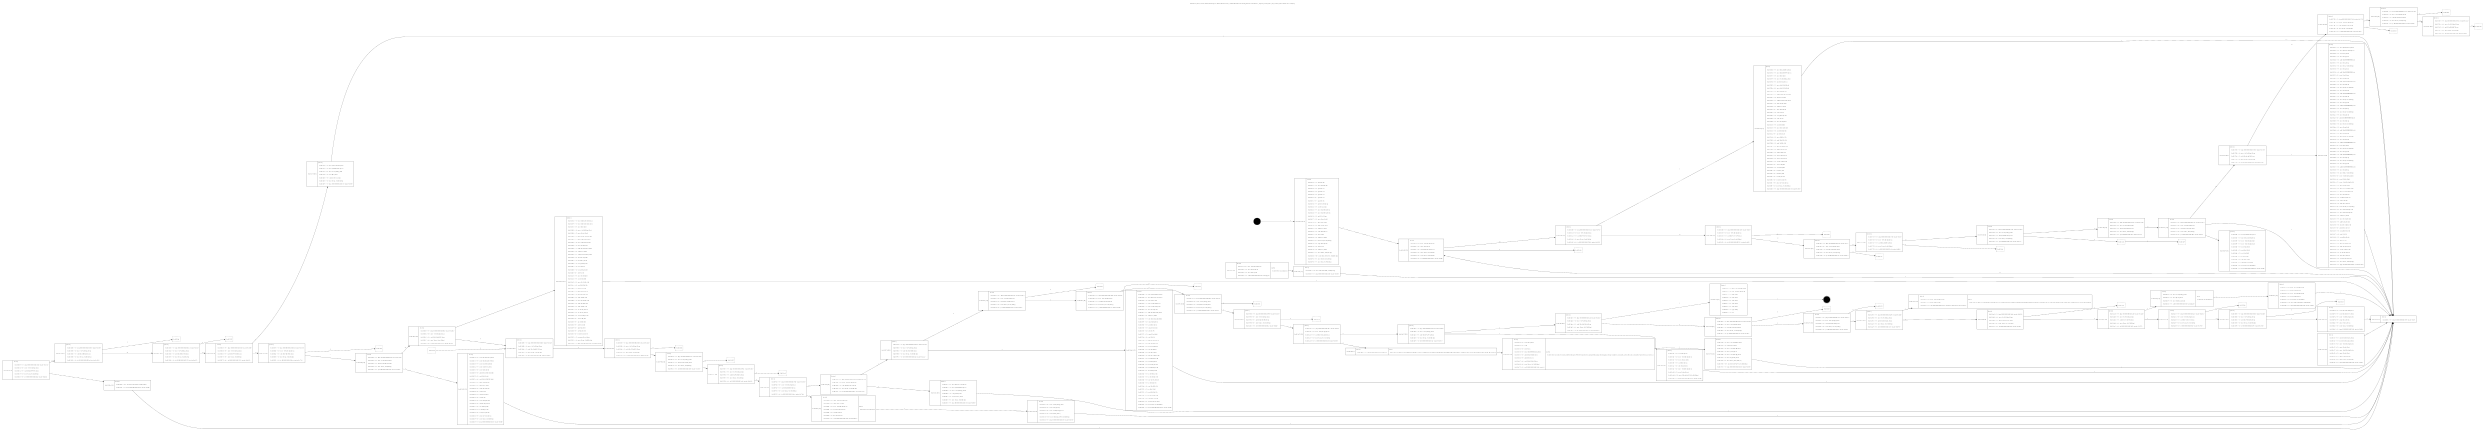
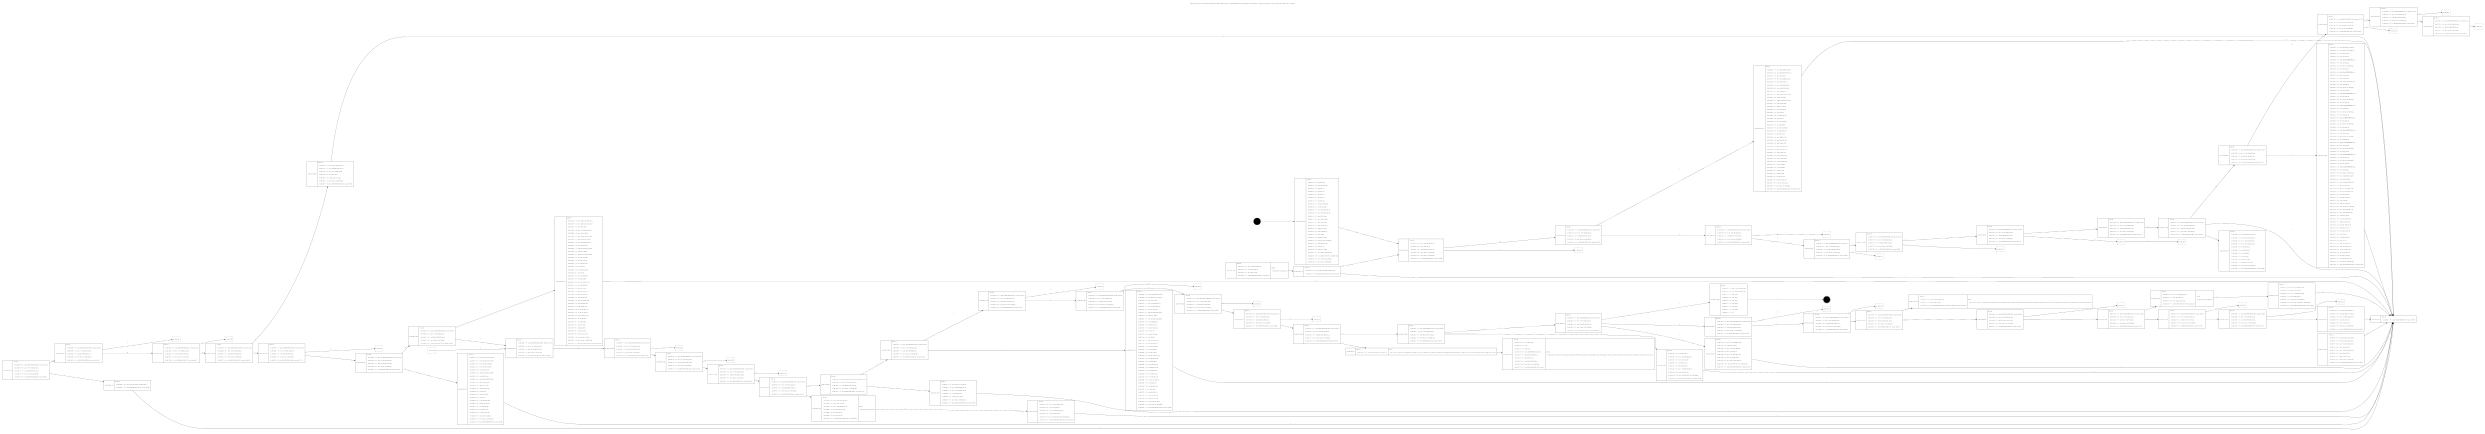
edge "0x40261b [5]" -> "0x40169f [32]": now "0x401ede [15]" -> "0x40169f [32]"
edge "0x401e50 [40]" -> "0x401e78 [41]": now "0x401a3f [28]" -> "0x401e78 [41]"
